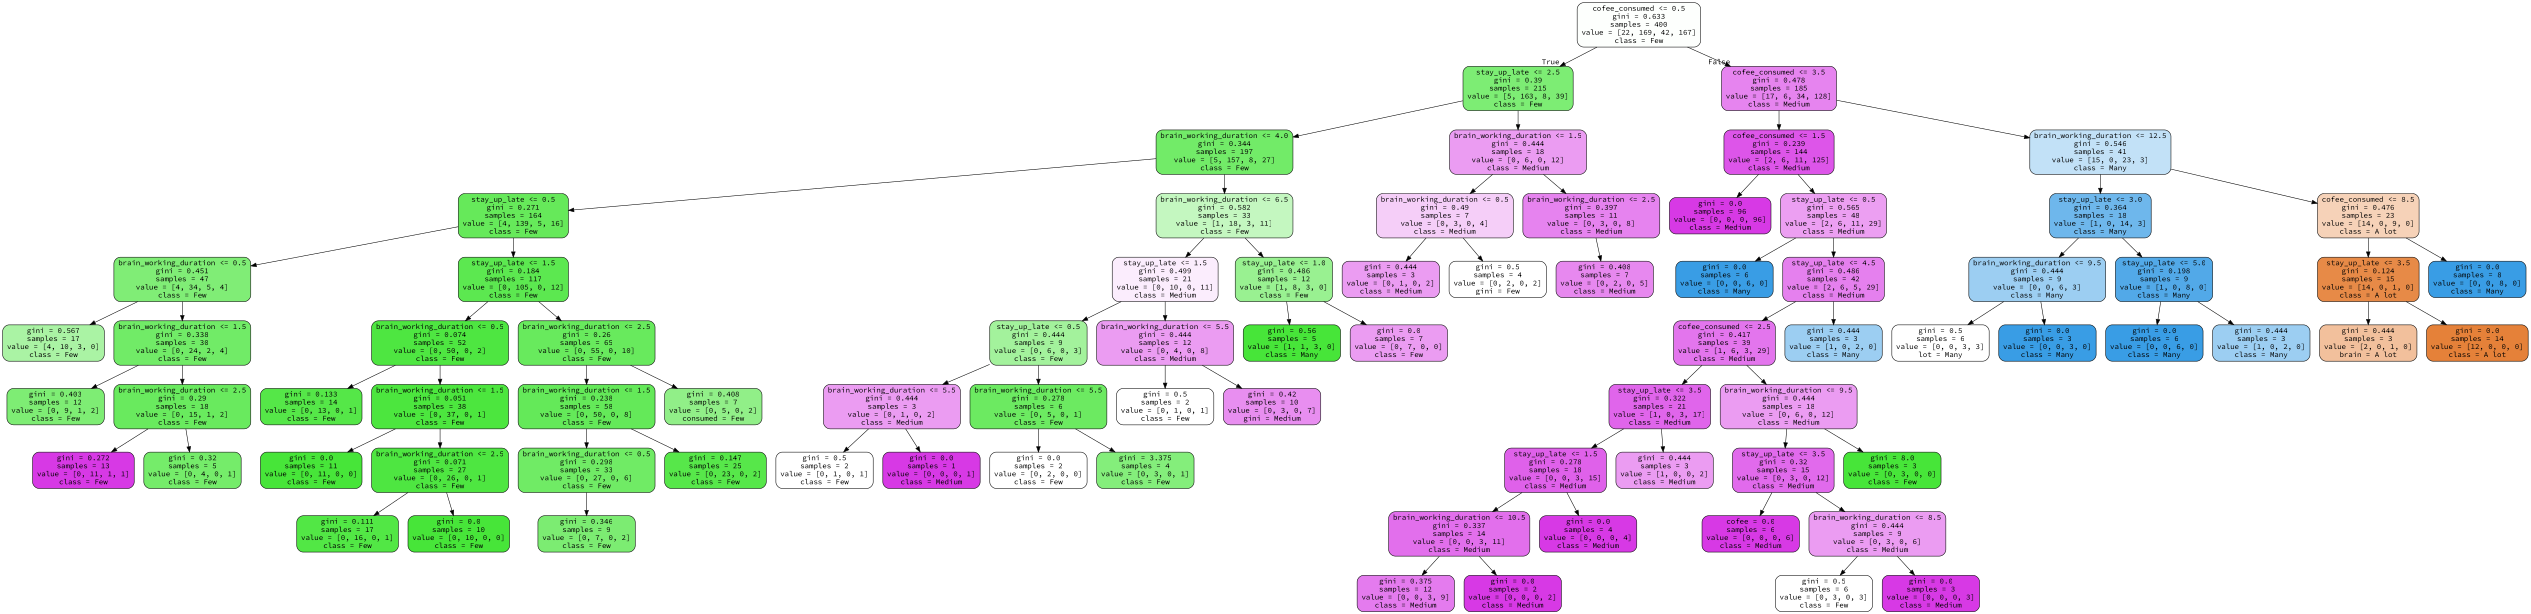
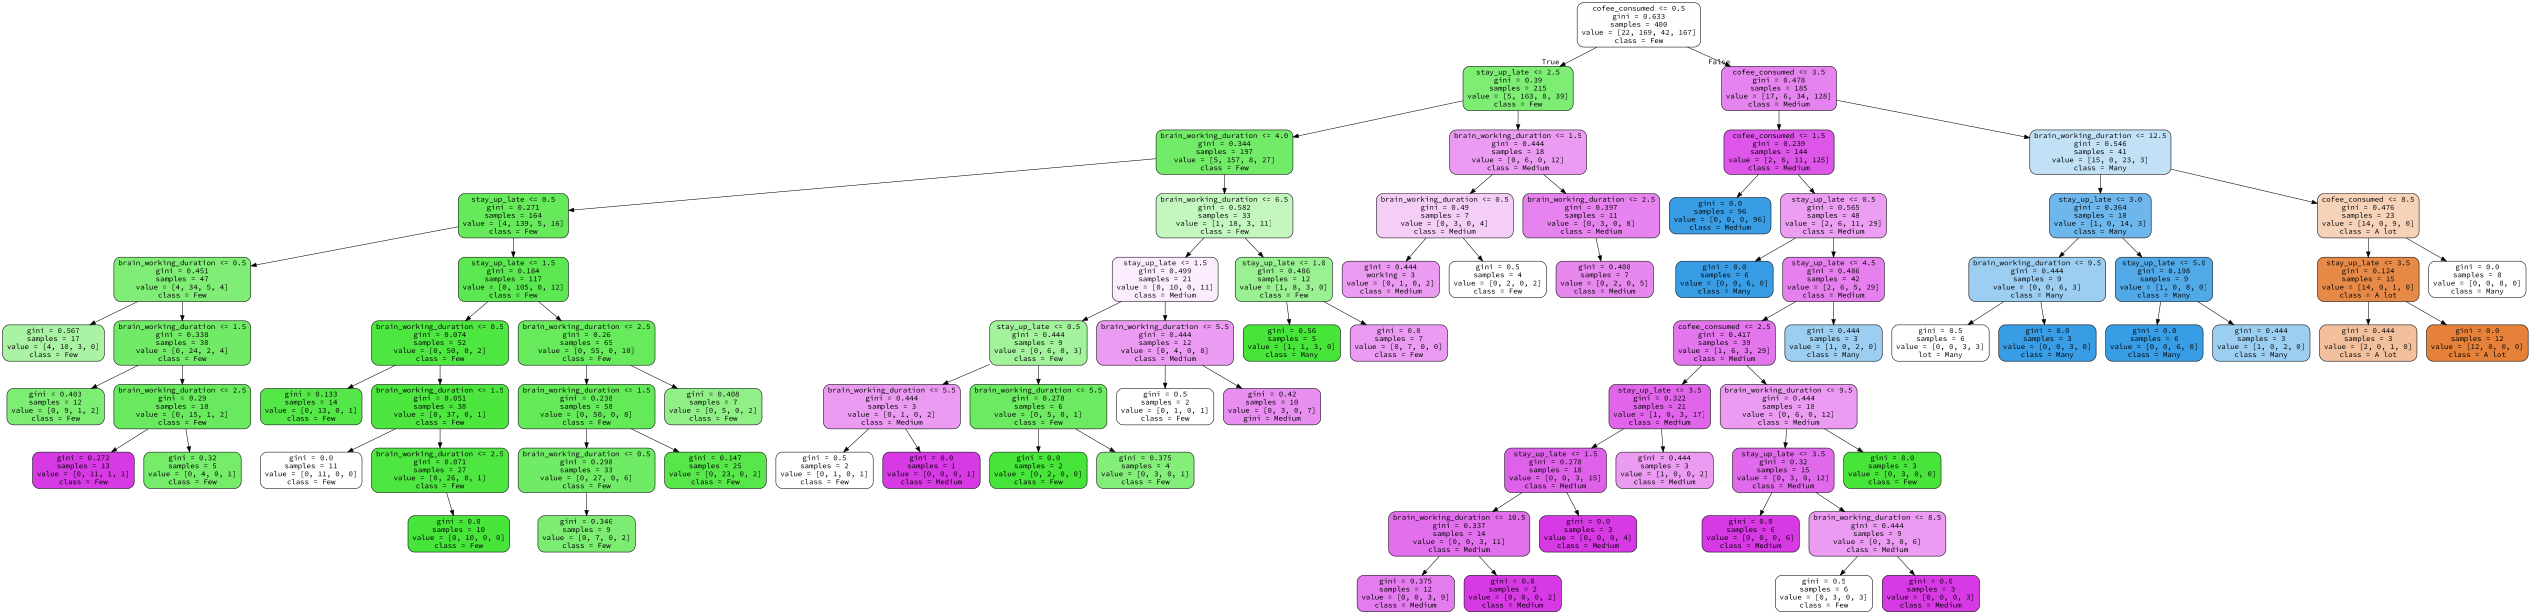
node "gini = 0.0 samples = 96 value = [0, 0, 0, 96] class = Medium": fillcolor #d739e5 -> #399de5
node "gini = 0.444 samples = 3 value = [0, 1, 0, 2] class = Medium": label "gini = 0.444 samples = 3 value = [0, 1, 0, 2] class = Medium" -> "gini = 0.444 working = 3 value = [0, 1, 0, 2] class = Medium"
node "gini = 0.5 samples = 4 value = [0, 2, 0, 2] gini = Few": label "gini = 0.5 samples = 4 value = [0, 2, 0, 2] gini = Few" -> "gini = 0.5 samples = 4 value = [0, 2, 0, 2] class = Few"
node "gini = 0.0 samples = 8 value = [0, 0, 8, 0] class = Many": fillcolor #399de5 -> #ffffff
node "gini = 0.444 samples = 3 value = [2, 0, 1, 0] brain = A lot": label "gini = 0.444 samples = 3 value = [2, 0, 1, 0] brain = A lot" -> "gini = 0.444 samples = 3 value = [2, 0, 1, 0] class = A lot"
node "gini = 0.0 samples = 14 value = [12, 0, 0, 0] class = A lot": label "gini = 0.0 samples = 14 value = [12, 0, 0, 0] class = A lot" -> "gini = 0.0 samples = 12 value = [12, 0, 0, 0] class = A lot"
node "gini = 0.408 samples = 7 value = [0, 5, 0, 2] consumed = Few": label "gini = 0.408 samples = 7 value = [0, 5, 0, 2] consumed = Few" -> "gini = 0.408 samples = 7 value = [0, 5, 0, 2] class = Few"
node "gini = 0.0 samples = 11 value = [0, 11, 0, 0] class = Few": fillcolor #47e539 -> #ffffff
node "gini = 0.0 samples = 2 value = [0, 2, 0, 0] class = Few": fillcolor #ffffff -> #47e539
node "gini = 3.375 samples = 4 value = [0, 3, 0, 1] class = Few": label "gini = 3.375 samples = 4 value = [0, 3, 0, 1] class = Few" -> "gini = 0.375 samples = 4 value = [0, 3, 0, 1] class = Few"
node "gini = 0.111 samples = 17 value = [0, 16, 0, 1] class = Few": removed
node "gini = 0.0 samples = 4 value = [0, 0, 0, 4] class = Medium": label "gini = 0.0 samples = 4 value = [0, 0, 0, 4] class = Medium" -> "gini = 0.0 samples = 3 value = [0, 0, 0, 4] class = Medium"
node "cofee = 0.0 samples = 6 value = [0, 0, 0, 6] class = Medium": label "cofee = 0.0 samples = 6 value = [0, 0, 0, 6] class = Medium" -> "gini = 0.0 samples = 6 value = [0, 0, 0, 6] class = Medium"
